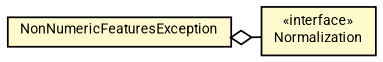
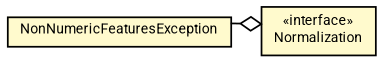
edge "Normalization" -> "NonNumericFeaturesException": reversed
